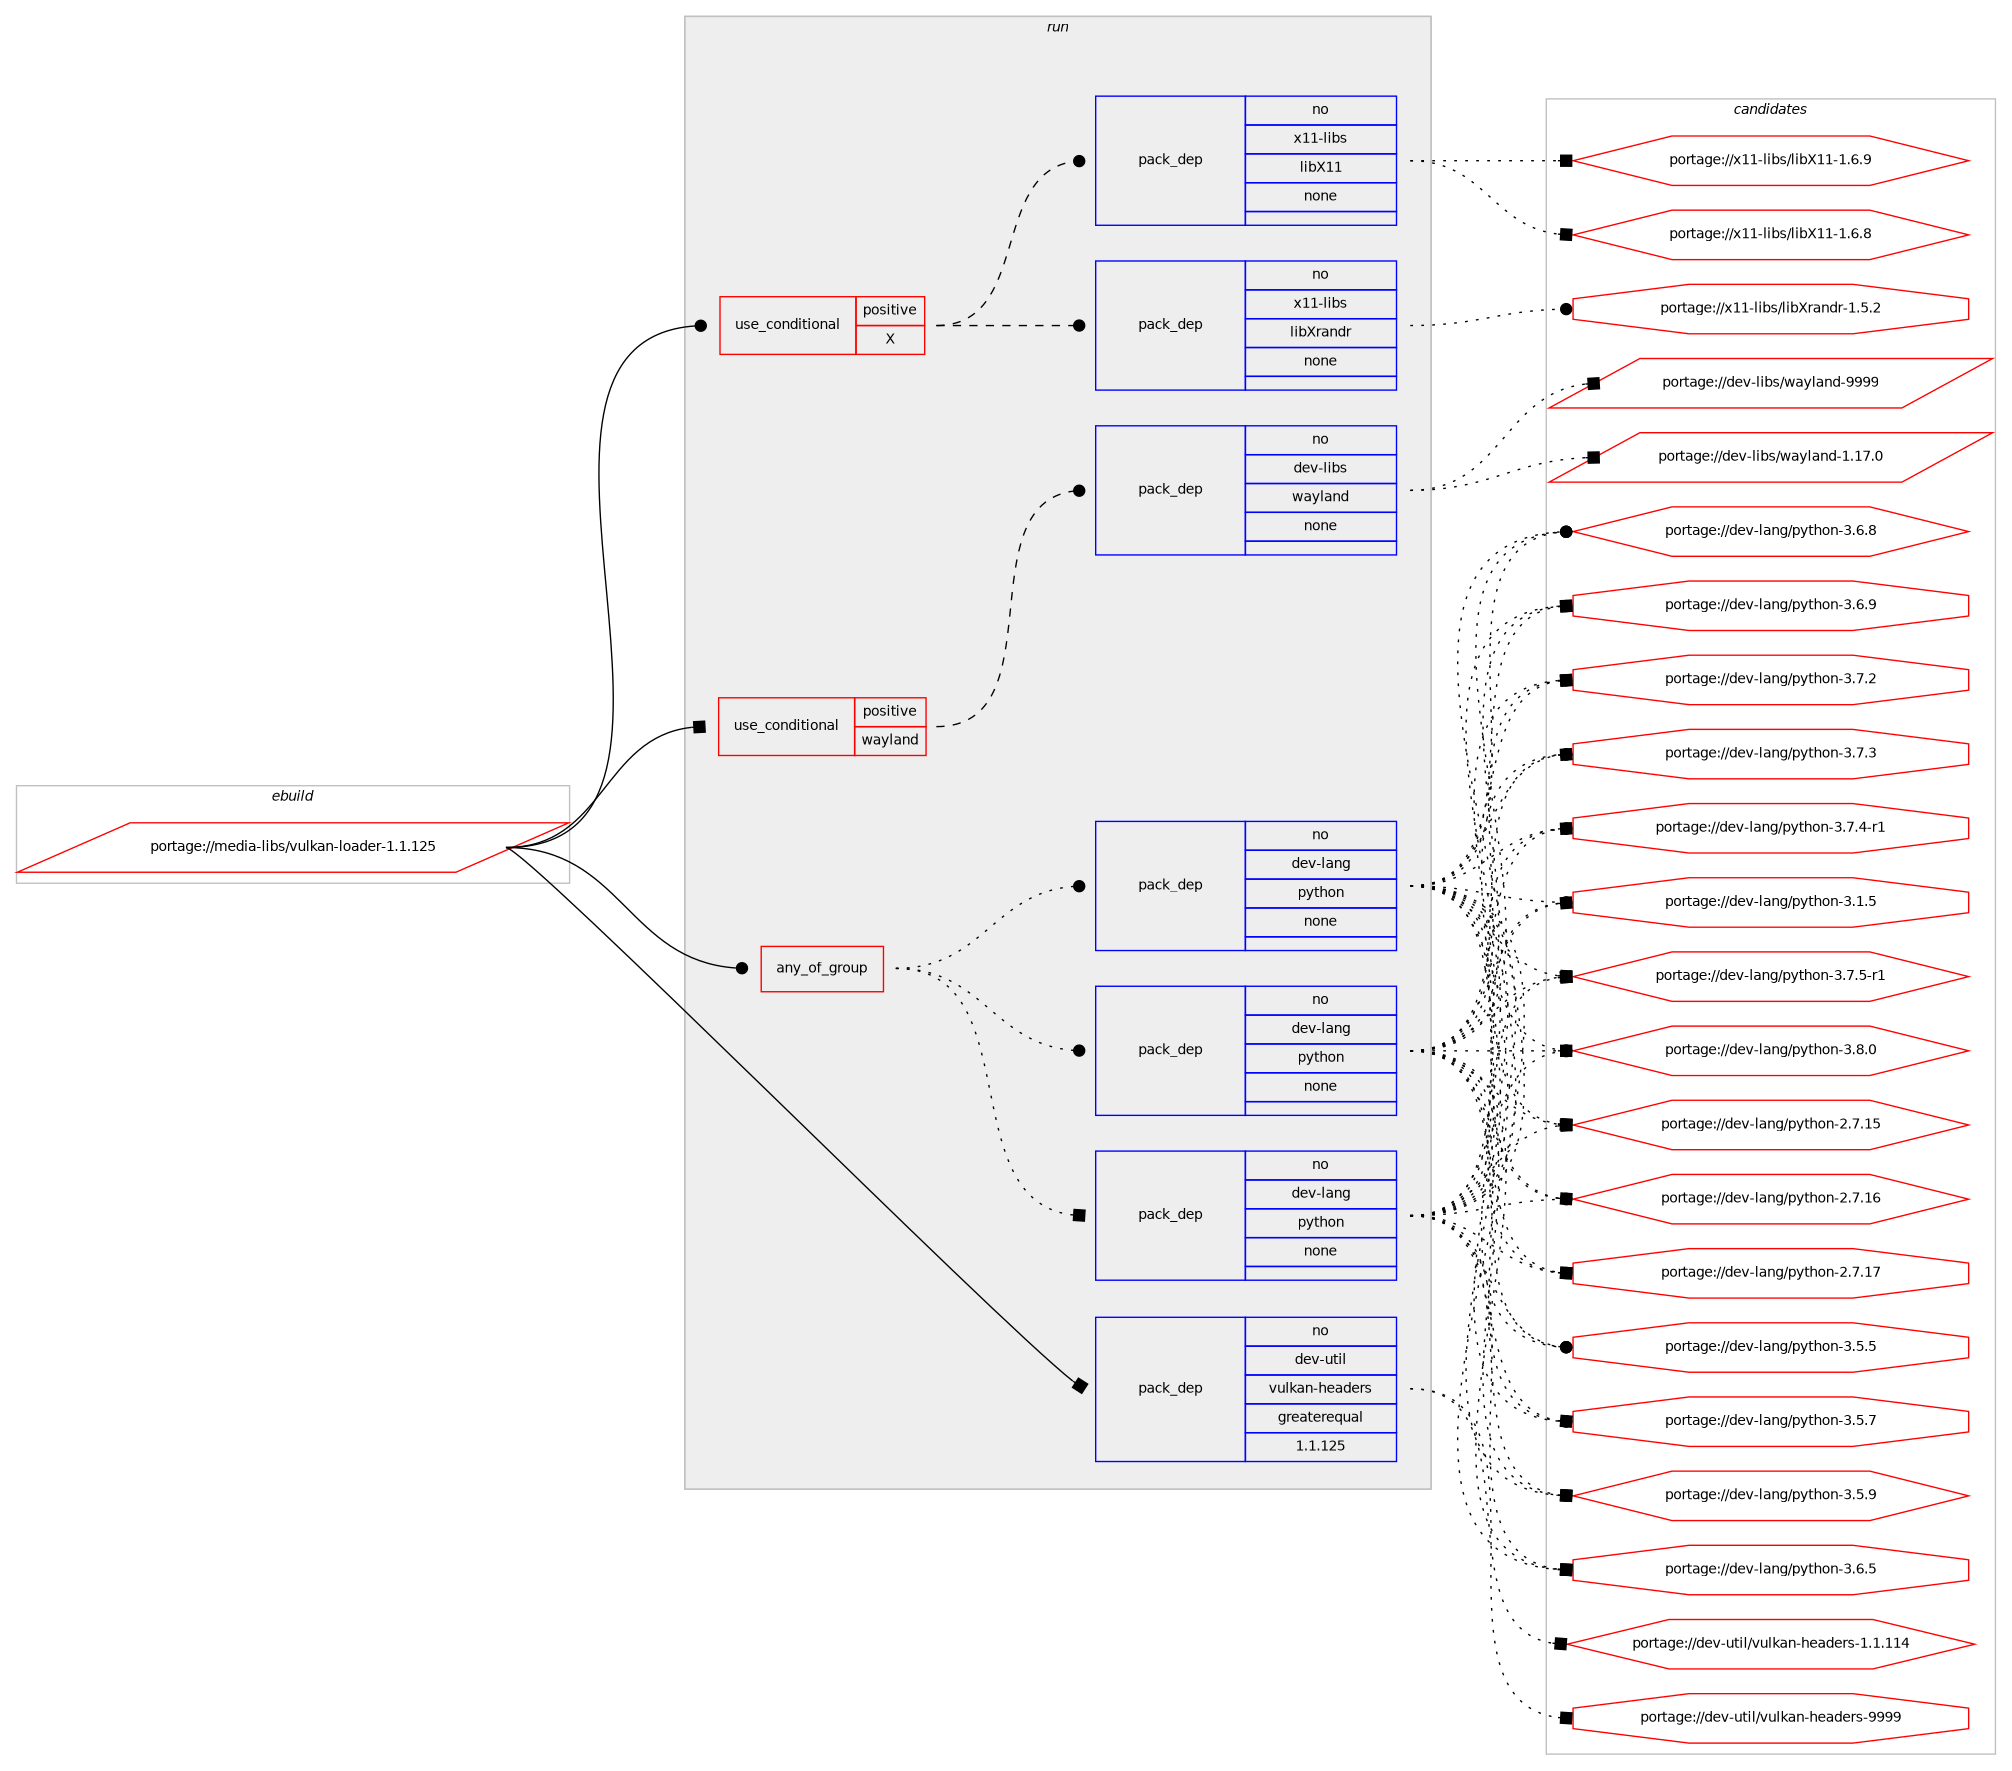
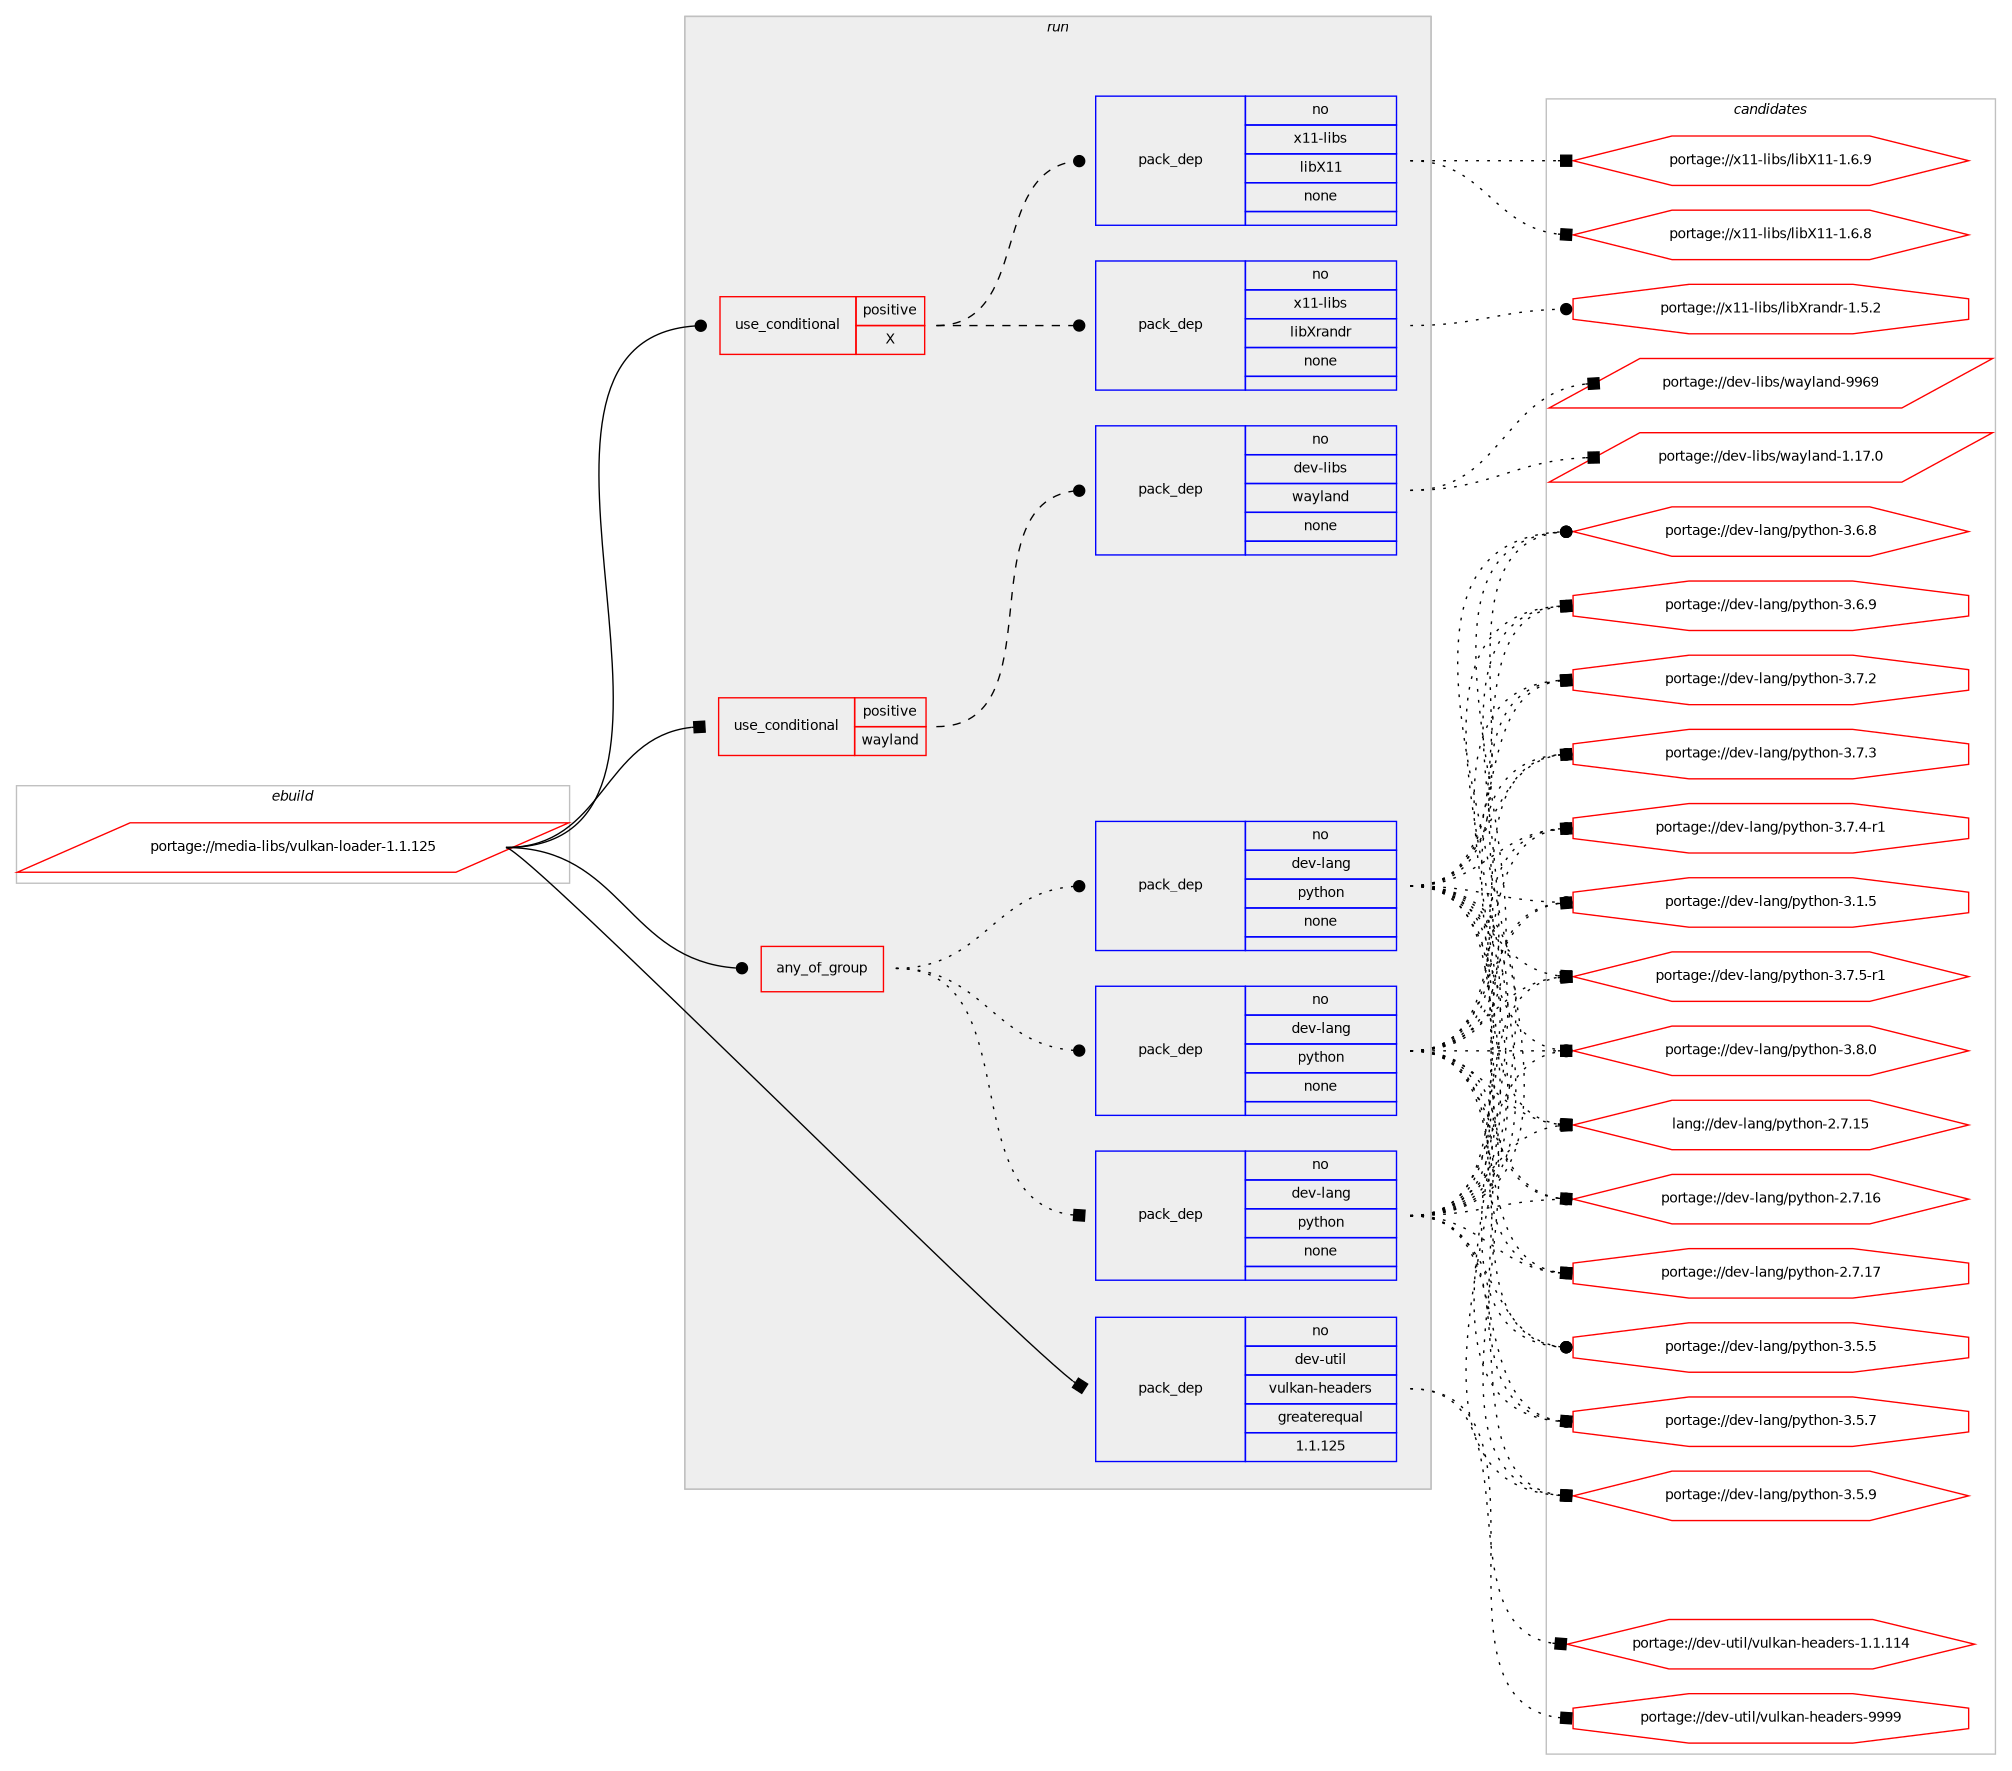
node "portage://dev-libs/wayland-9999": label "portage://dev-libs/wayland-9999" -> "portage://dev-libs/wayland-9969"
node "portage://dev-lang/python-2.7.15": label "portage://dev-lang/python-2.7.15" -> "lang://dev-lang/python-2.7.15"
node "portage://dev-lang/python-3.6.5": removed
